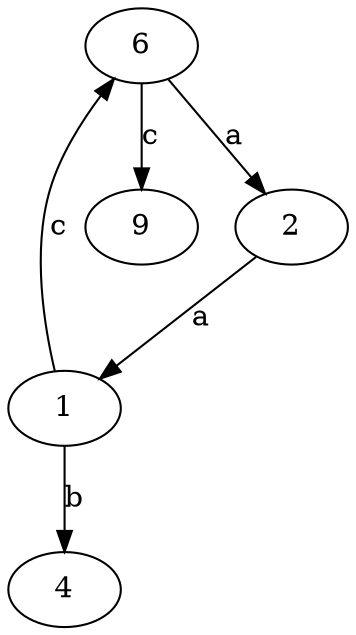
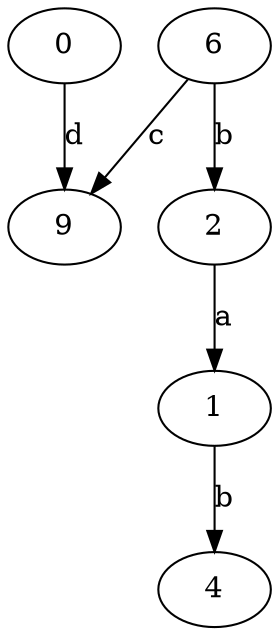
node "0": added
edge "6" -> "2": label "a" -> "b"
edge "1" -> "6": removed, label "c"
